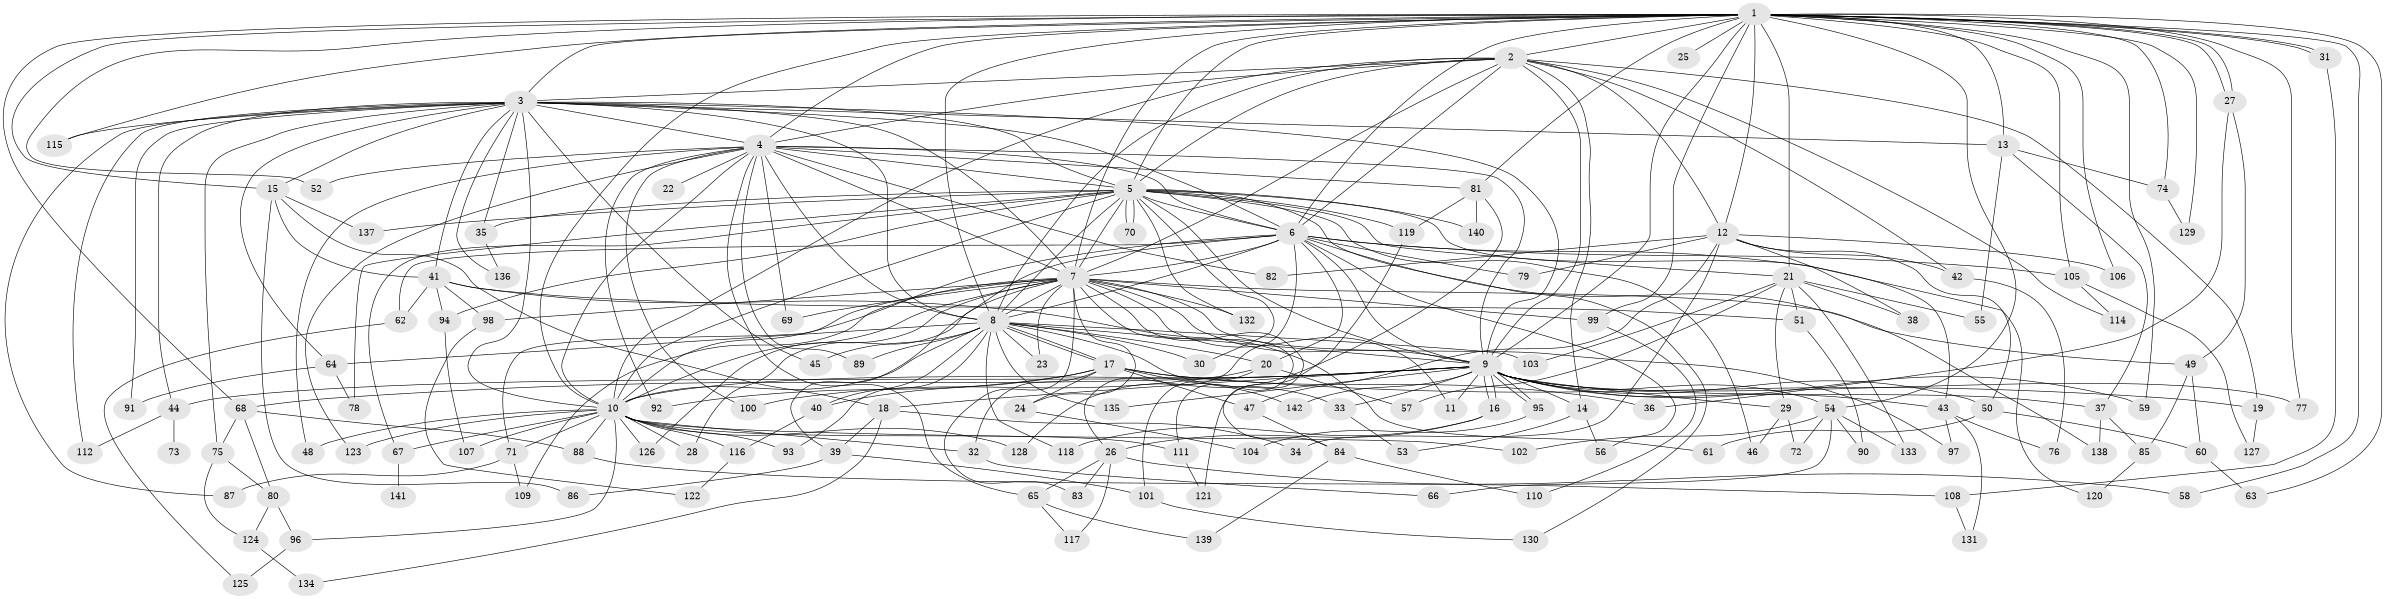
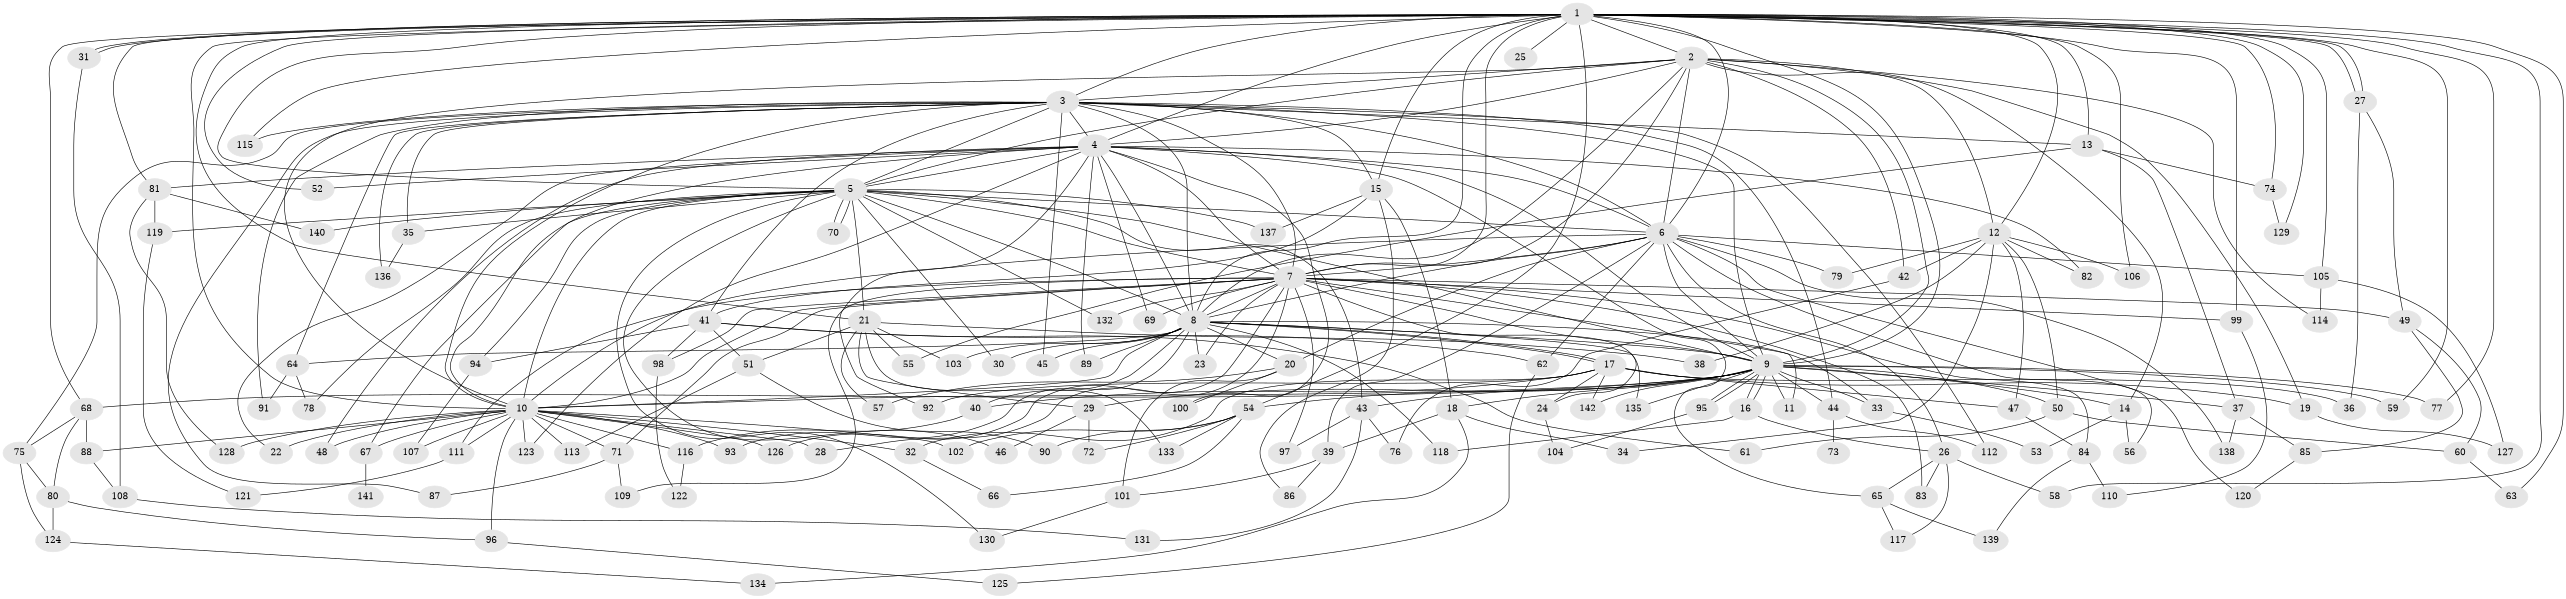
edge "10" -- "22": added
node "113": added
